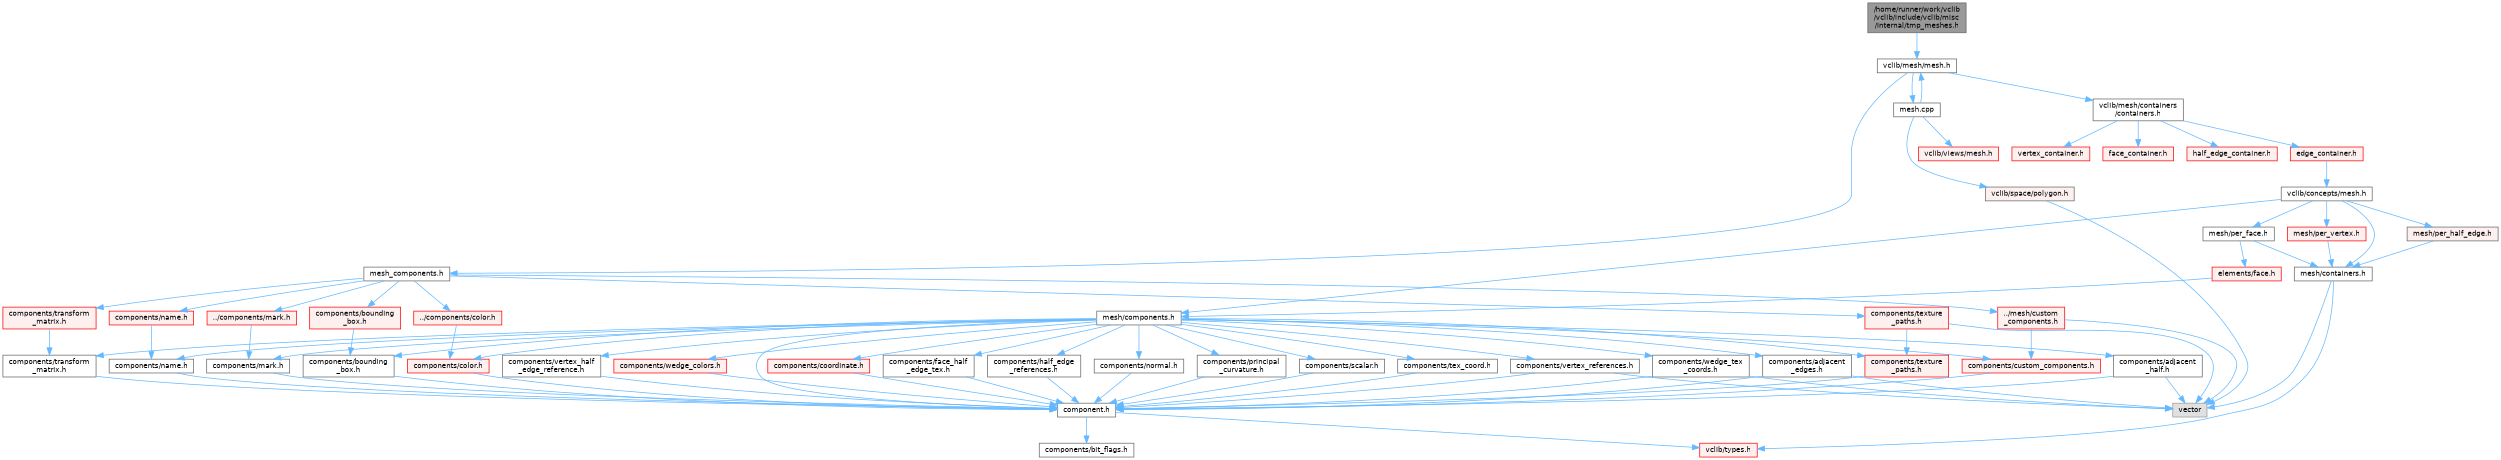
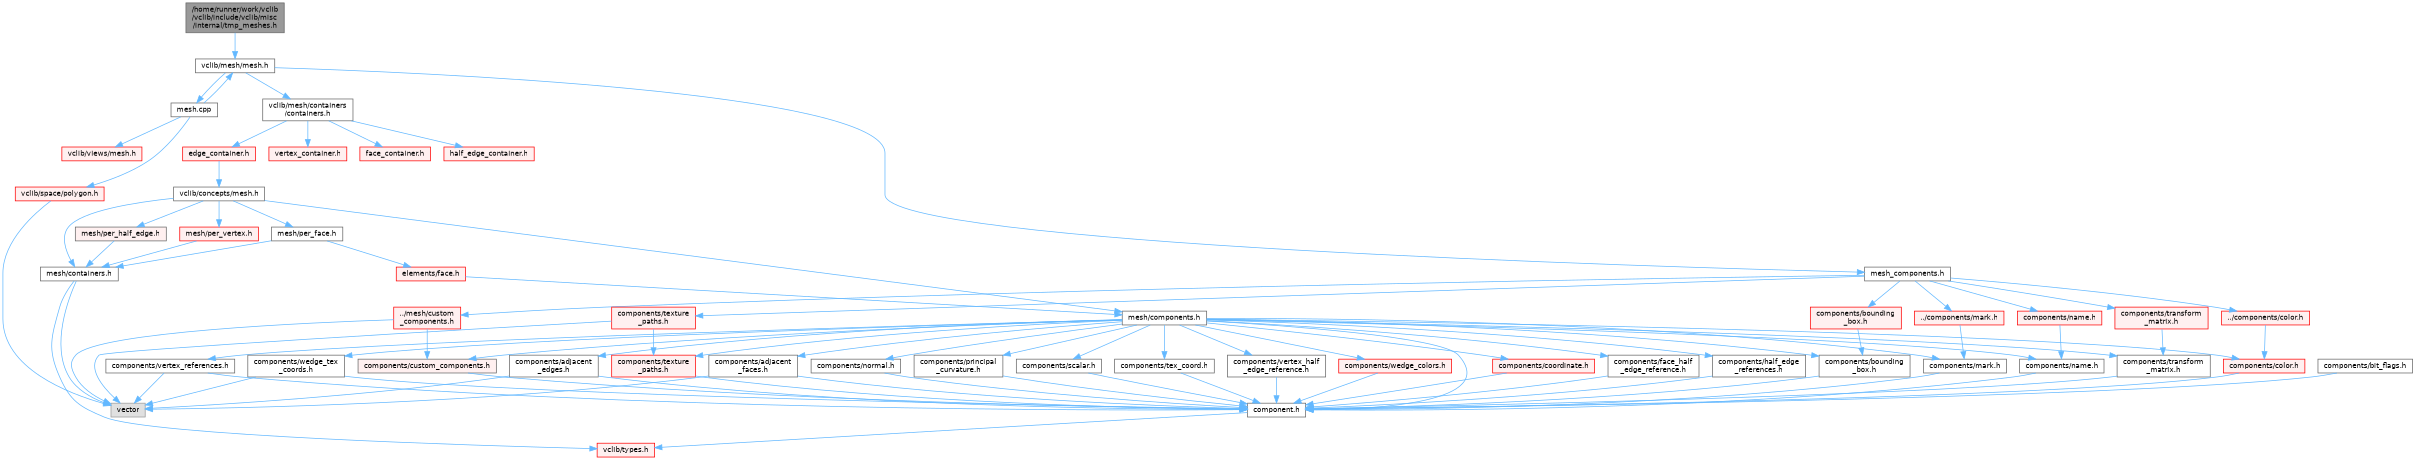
node "vclib/space/polygon.h": color grey40 -> red
node "components/face_half _edge_tex.h": label "components/face_half _edge_tex.h" -> "components/face_half _edge_reference.h"
node "components/custom_components.h": color red -> grey40
node "components/adjacent _half.h": label "components/adjacent _half.h" -> "components/adjacent _faces.h"
edge "component.h" -> "components/bit_flags.h": reversed
